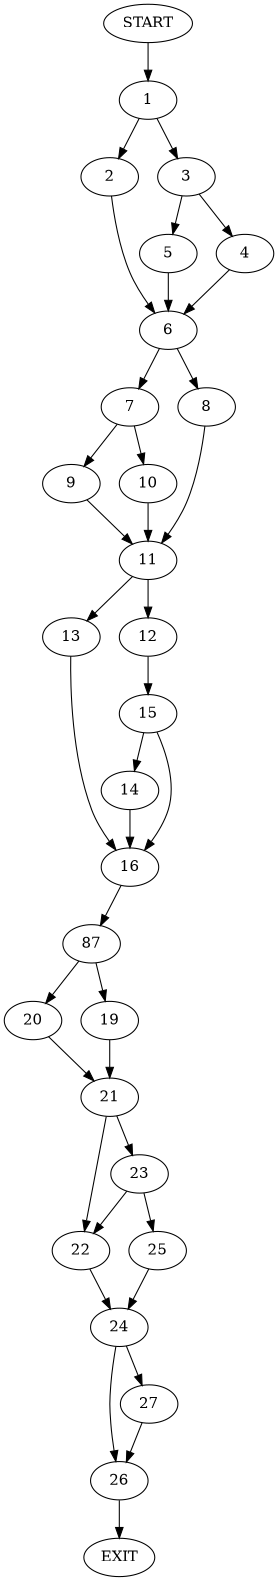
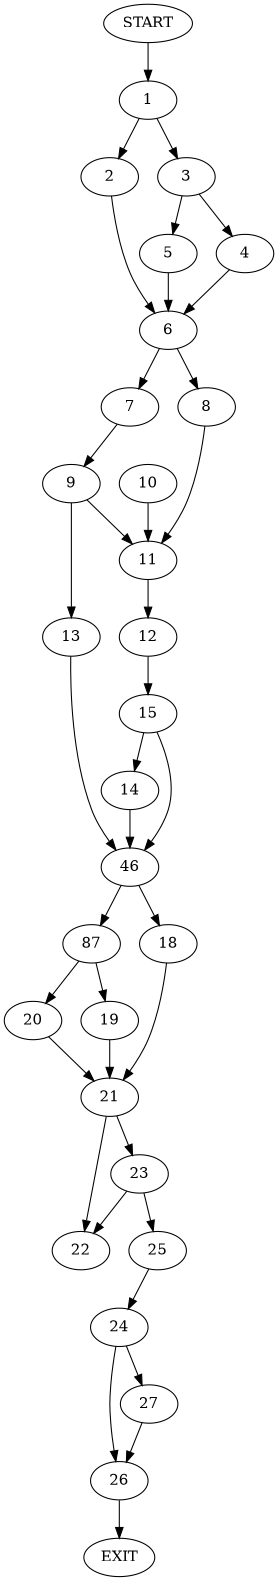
edge "7" -> "10": removed
edge "11" -> "13": now "9" -> "13"
node "16": label "16" -> "46"
node "18": added
edge "22" -> "24": removed
